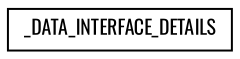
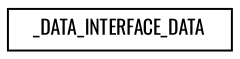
node "_DATA_INTERFACE_DETAILS": label "_DATA_INTERFACE_DETAILS" -> "_DATA_INTERFACE_DATA"
